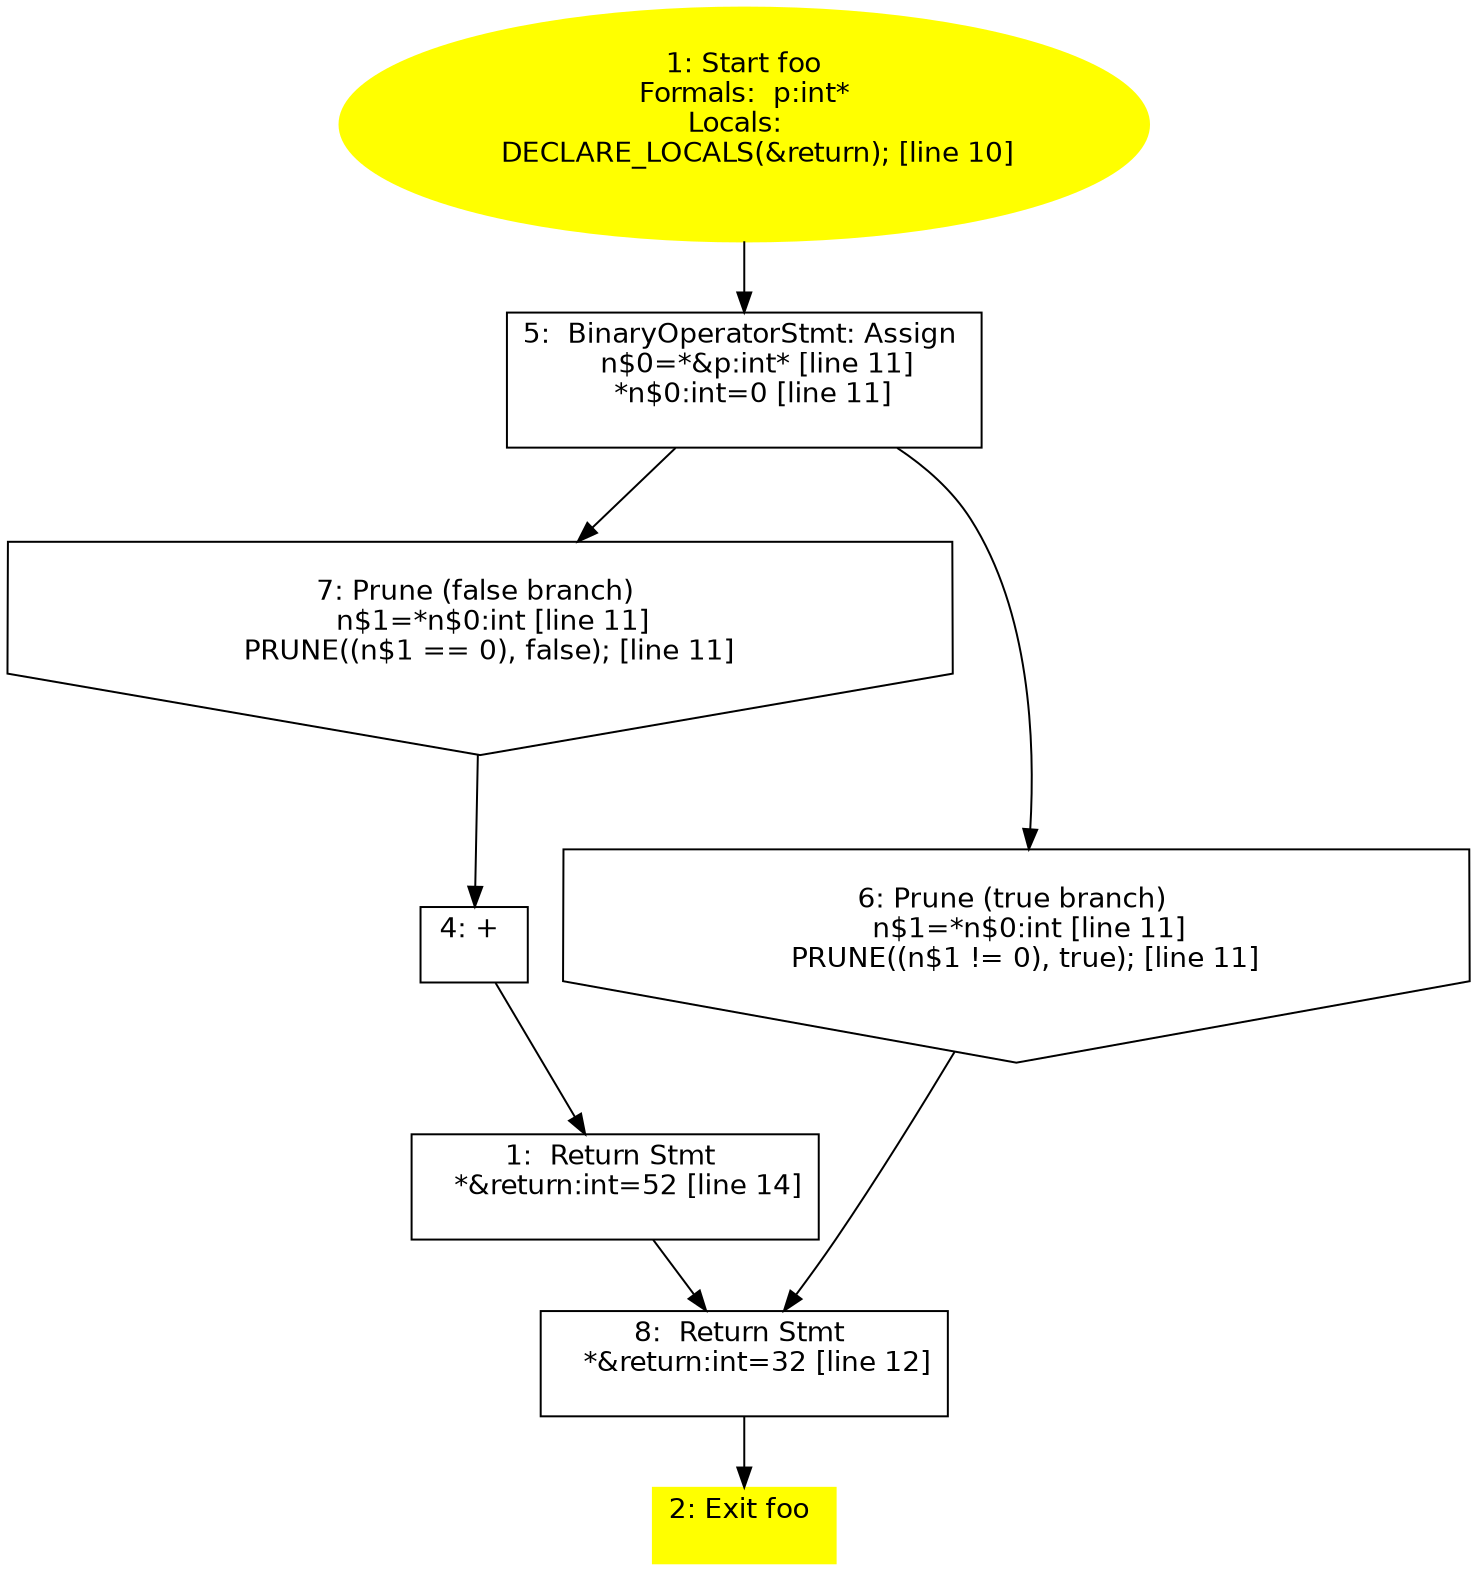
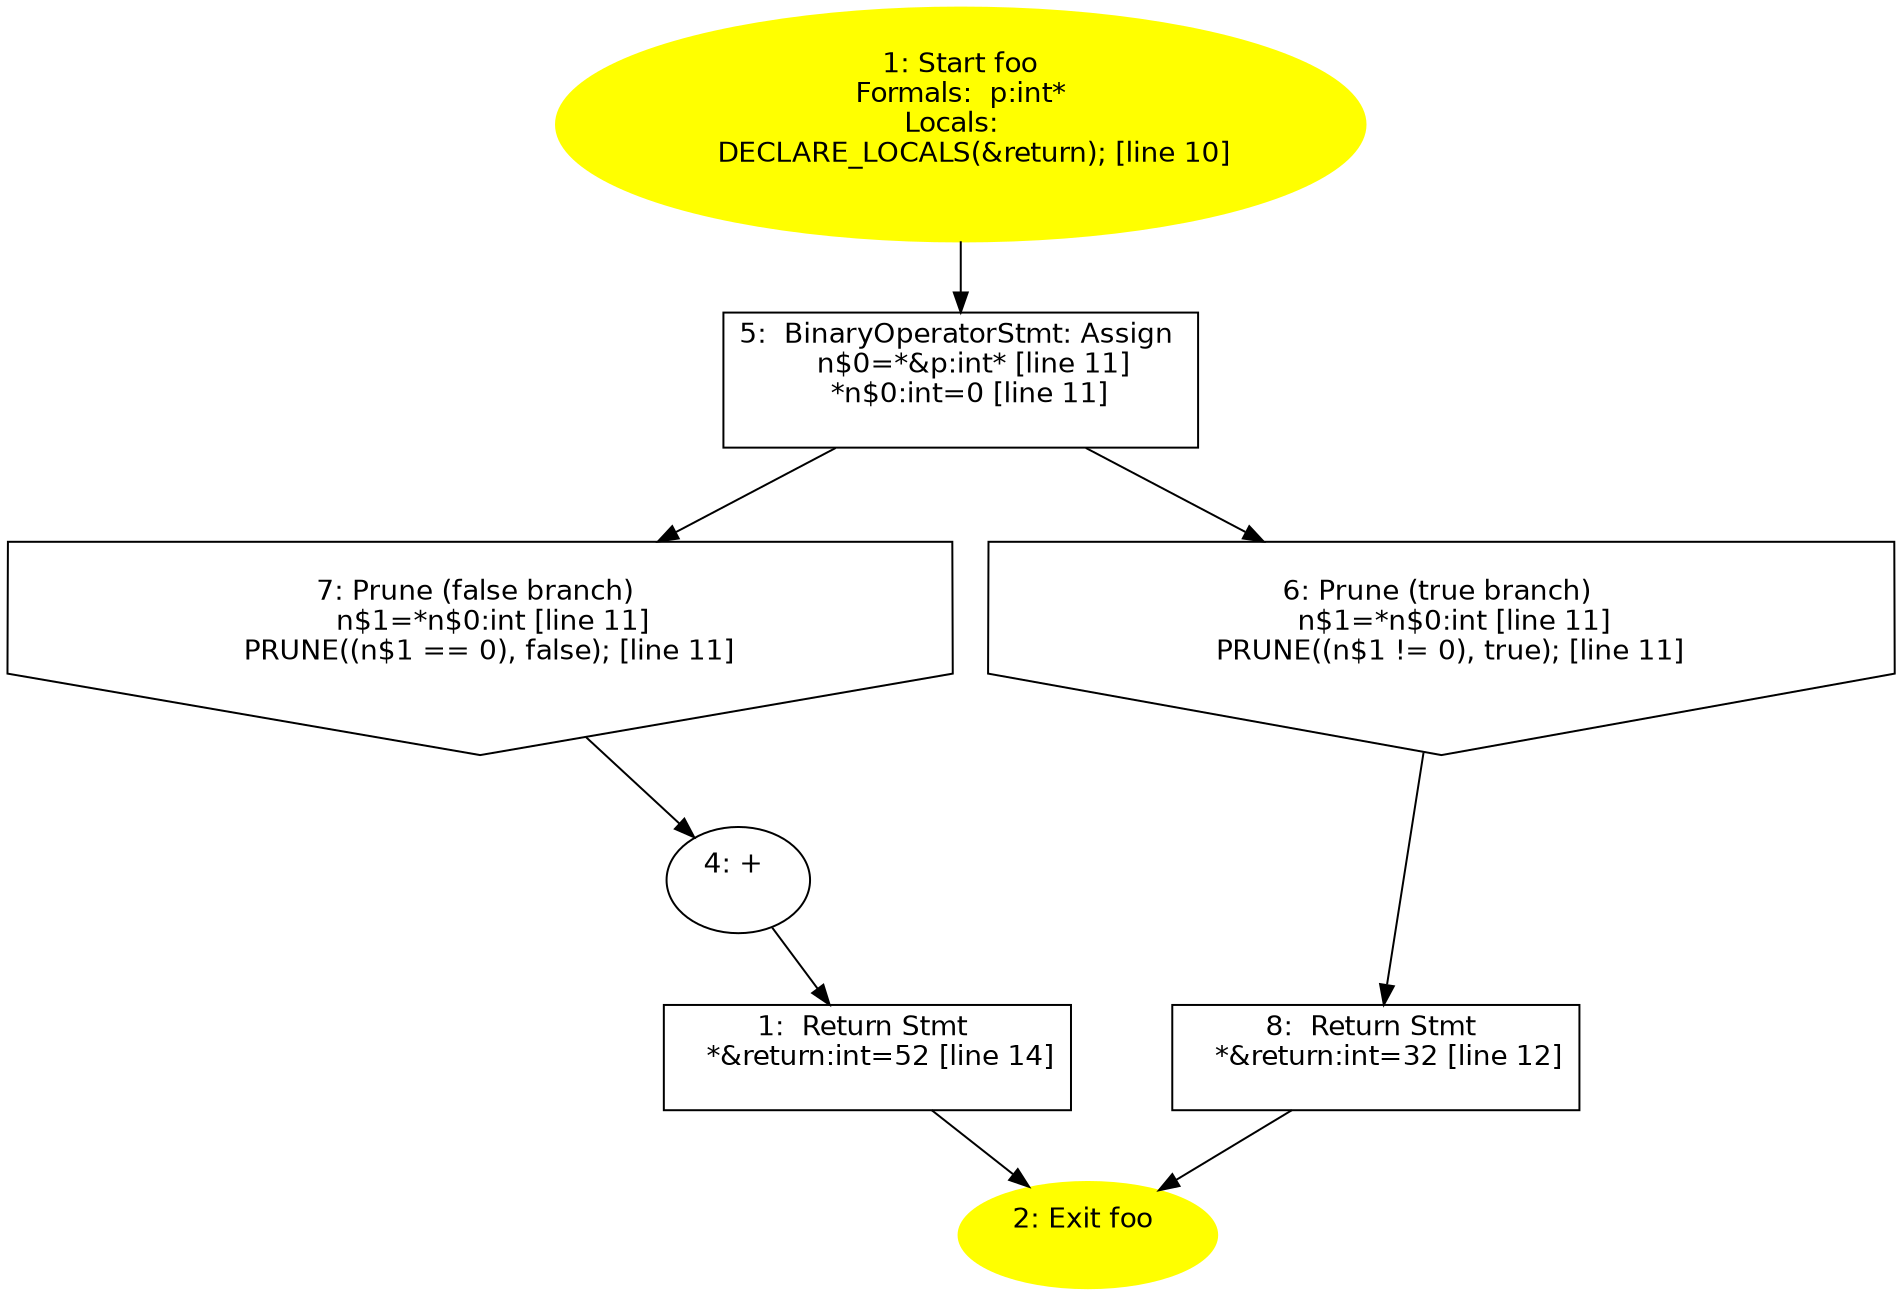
node "4: +": shape box -> ellipse
edge "1:  Return Stmt *&return:int=52 [line 14]" -> "8:  Return Stmt *&return:int=32 [line 12]": now "1:  Return Stmt *&return:int=52 [line 14]" -> "2: Exit foo"
node "2: Exit foo": shape box -> ellipse
